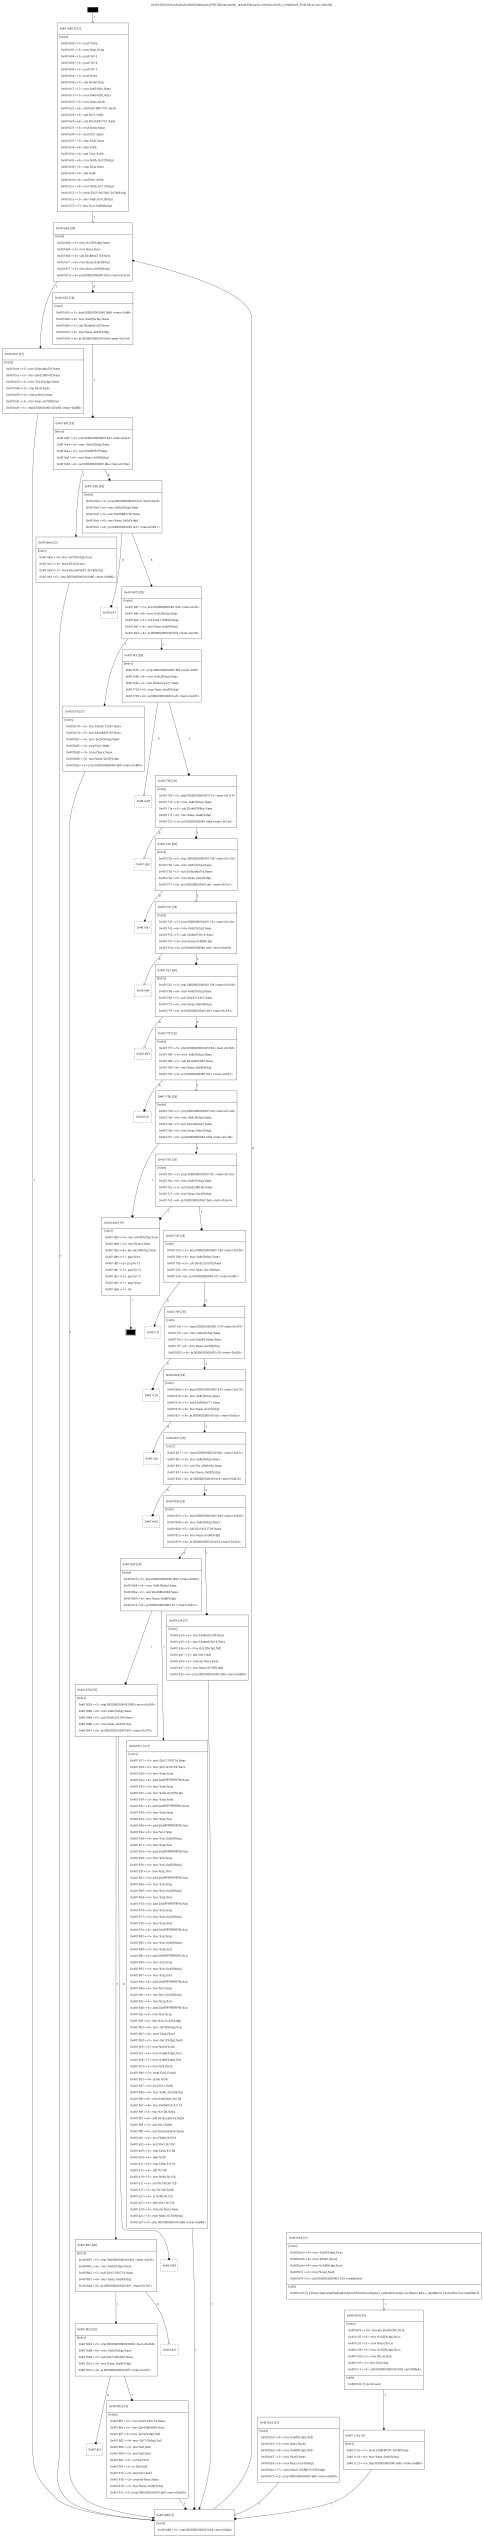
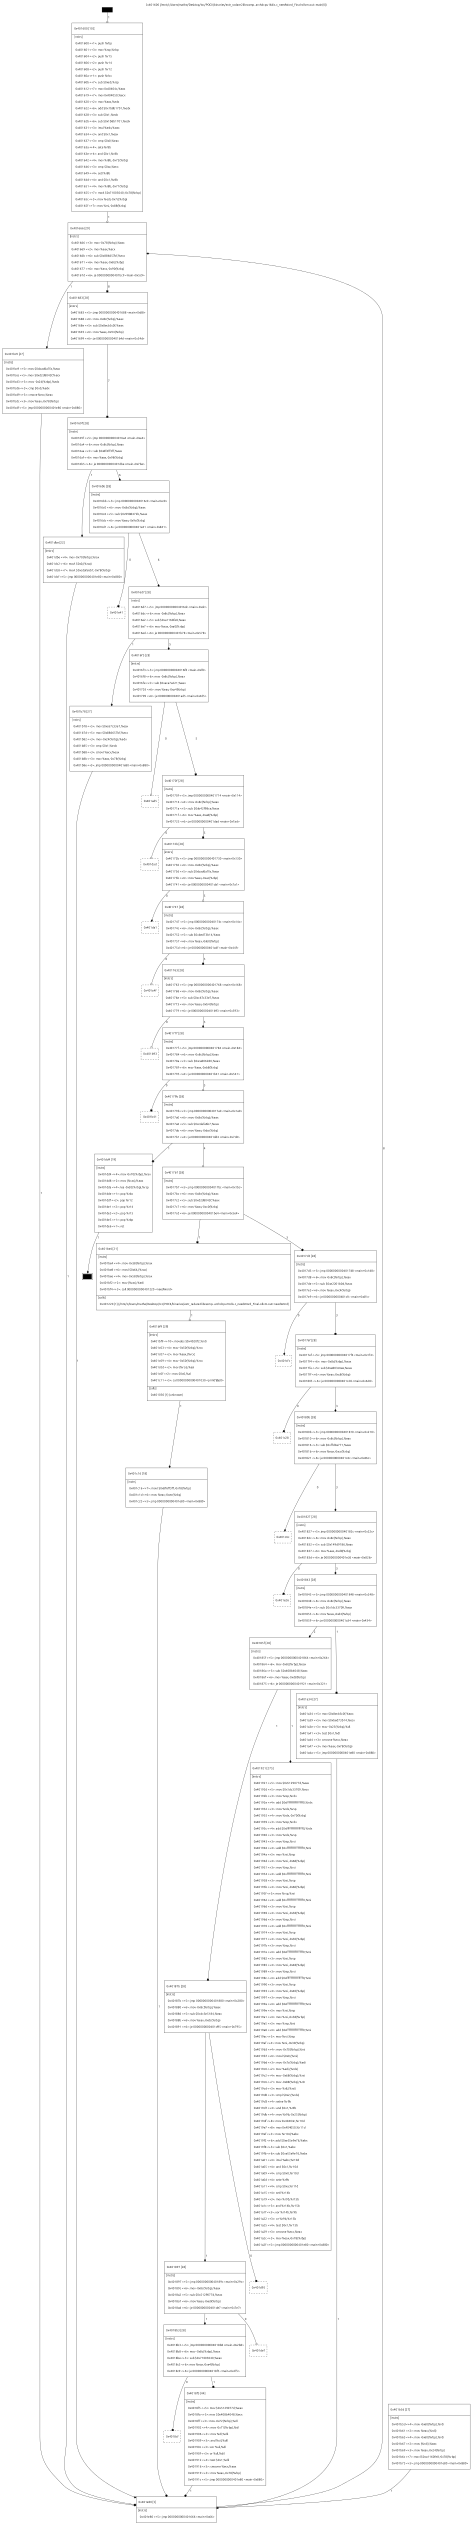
edge "0x40179b [28]" -> "0x4017b7 [28]": arrowhead diamond -> odot
edge "0x4017b7 [28]" -> "0x401dd4 [19]": now "0x4017b7 [28]" -> "0x401be4 [21]"
edge "0x401921 [275]" -> "0x401e80 [5]": removed, label "1"
